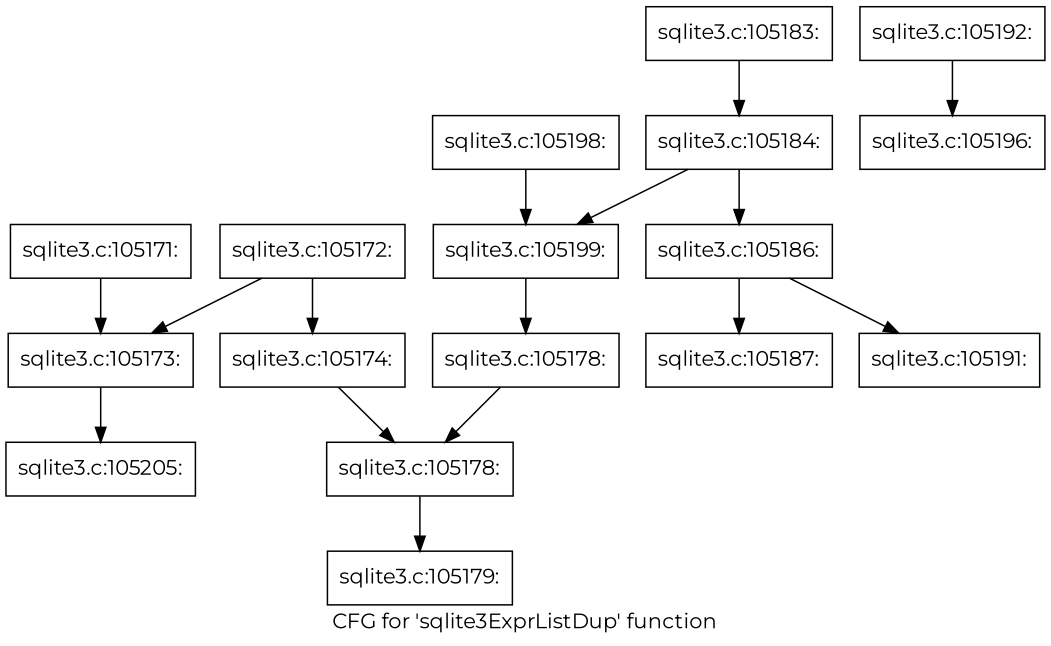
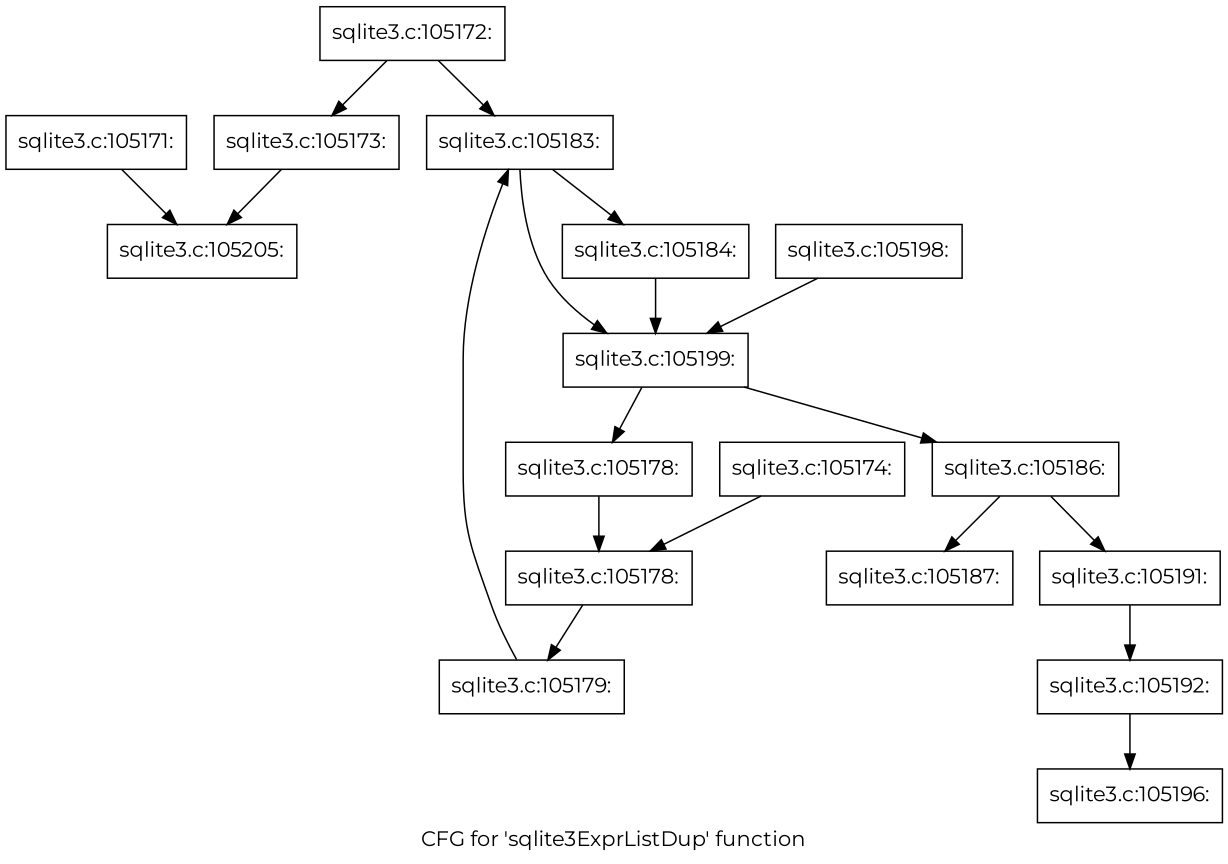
edge "sqlite3.c:105184:" -> "sqlite3.c:105186:": now "sqlite3.c:105199:" -> "sqlite3.c:105186:"
edge "sqlite3.c:105183:" -> "sqlite3.c:105199:": added
edge "sqlite3.c:105171:" -> "sqlite3.c:105173:": now "sqlite3.c:105171:" -> "sqlite3.c:105205:"
edge "sqlite3.c:105172:" -> "sqlite3.c:105174:": now "sqlite3.c:105172:" -> "sqlite3.c:105183:"
edge "sqlite3.c:105179:" -> "sqlite3.c:105183:": added
edge "sqlite3.c:105191:" -> "sqlite3.c:105192:": added
